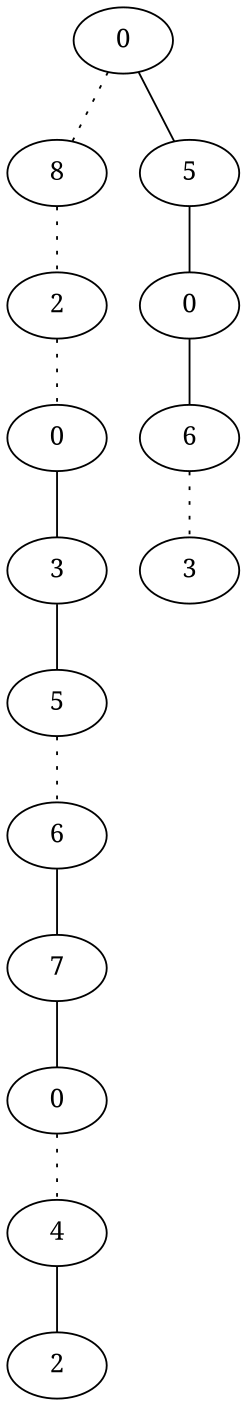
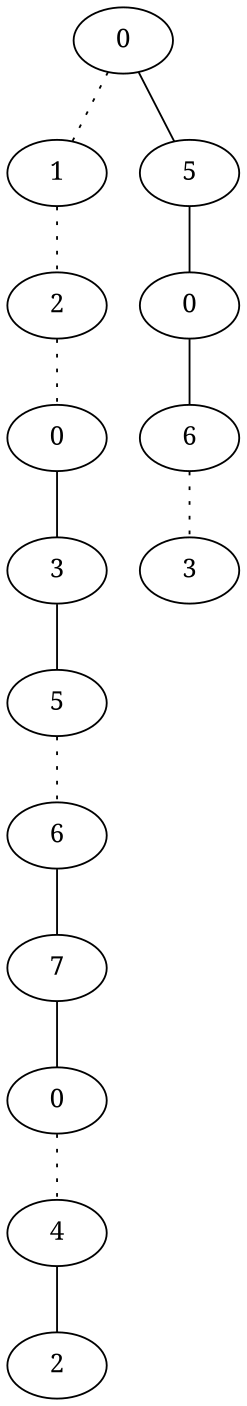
node "8": label "8" -> "1"
